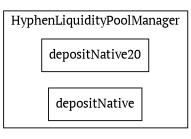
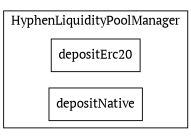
node "depositNative20": label "depositNative20" -> "depositErc20"
